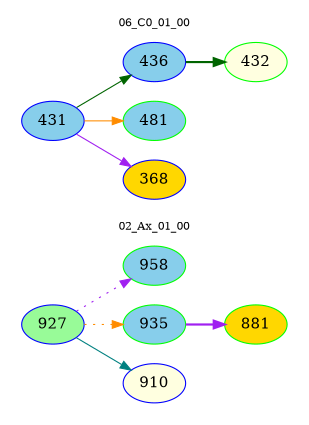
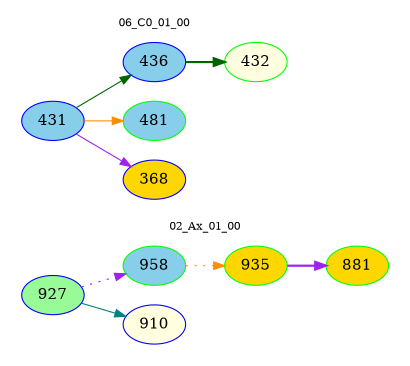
edge "927" -> "935": now "958" -> "935"
node "935": fillcolor skyblue -> gold
